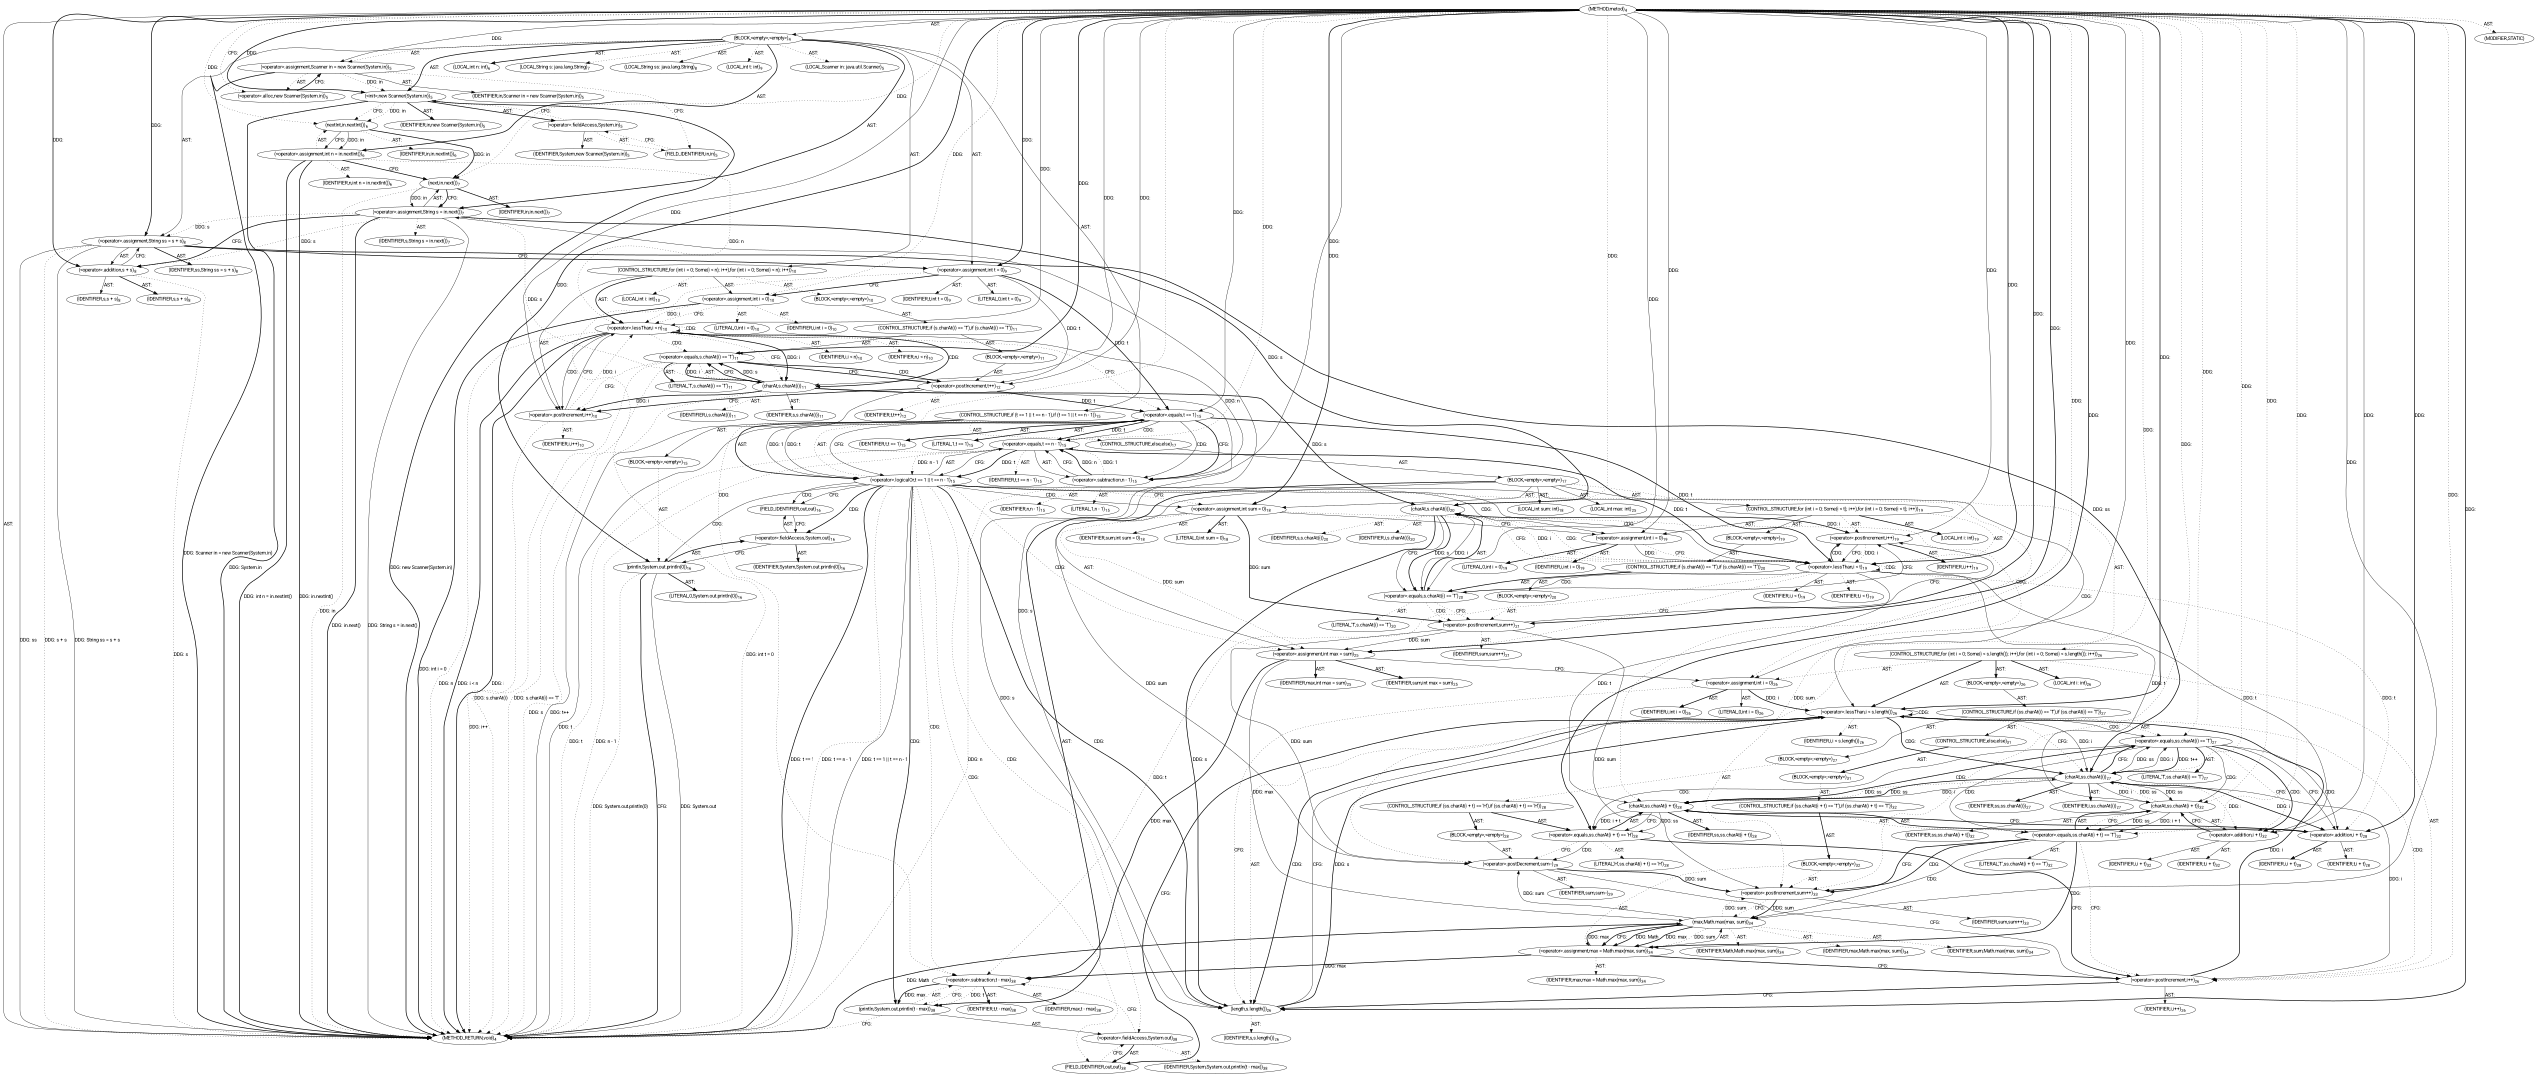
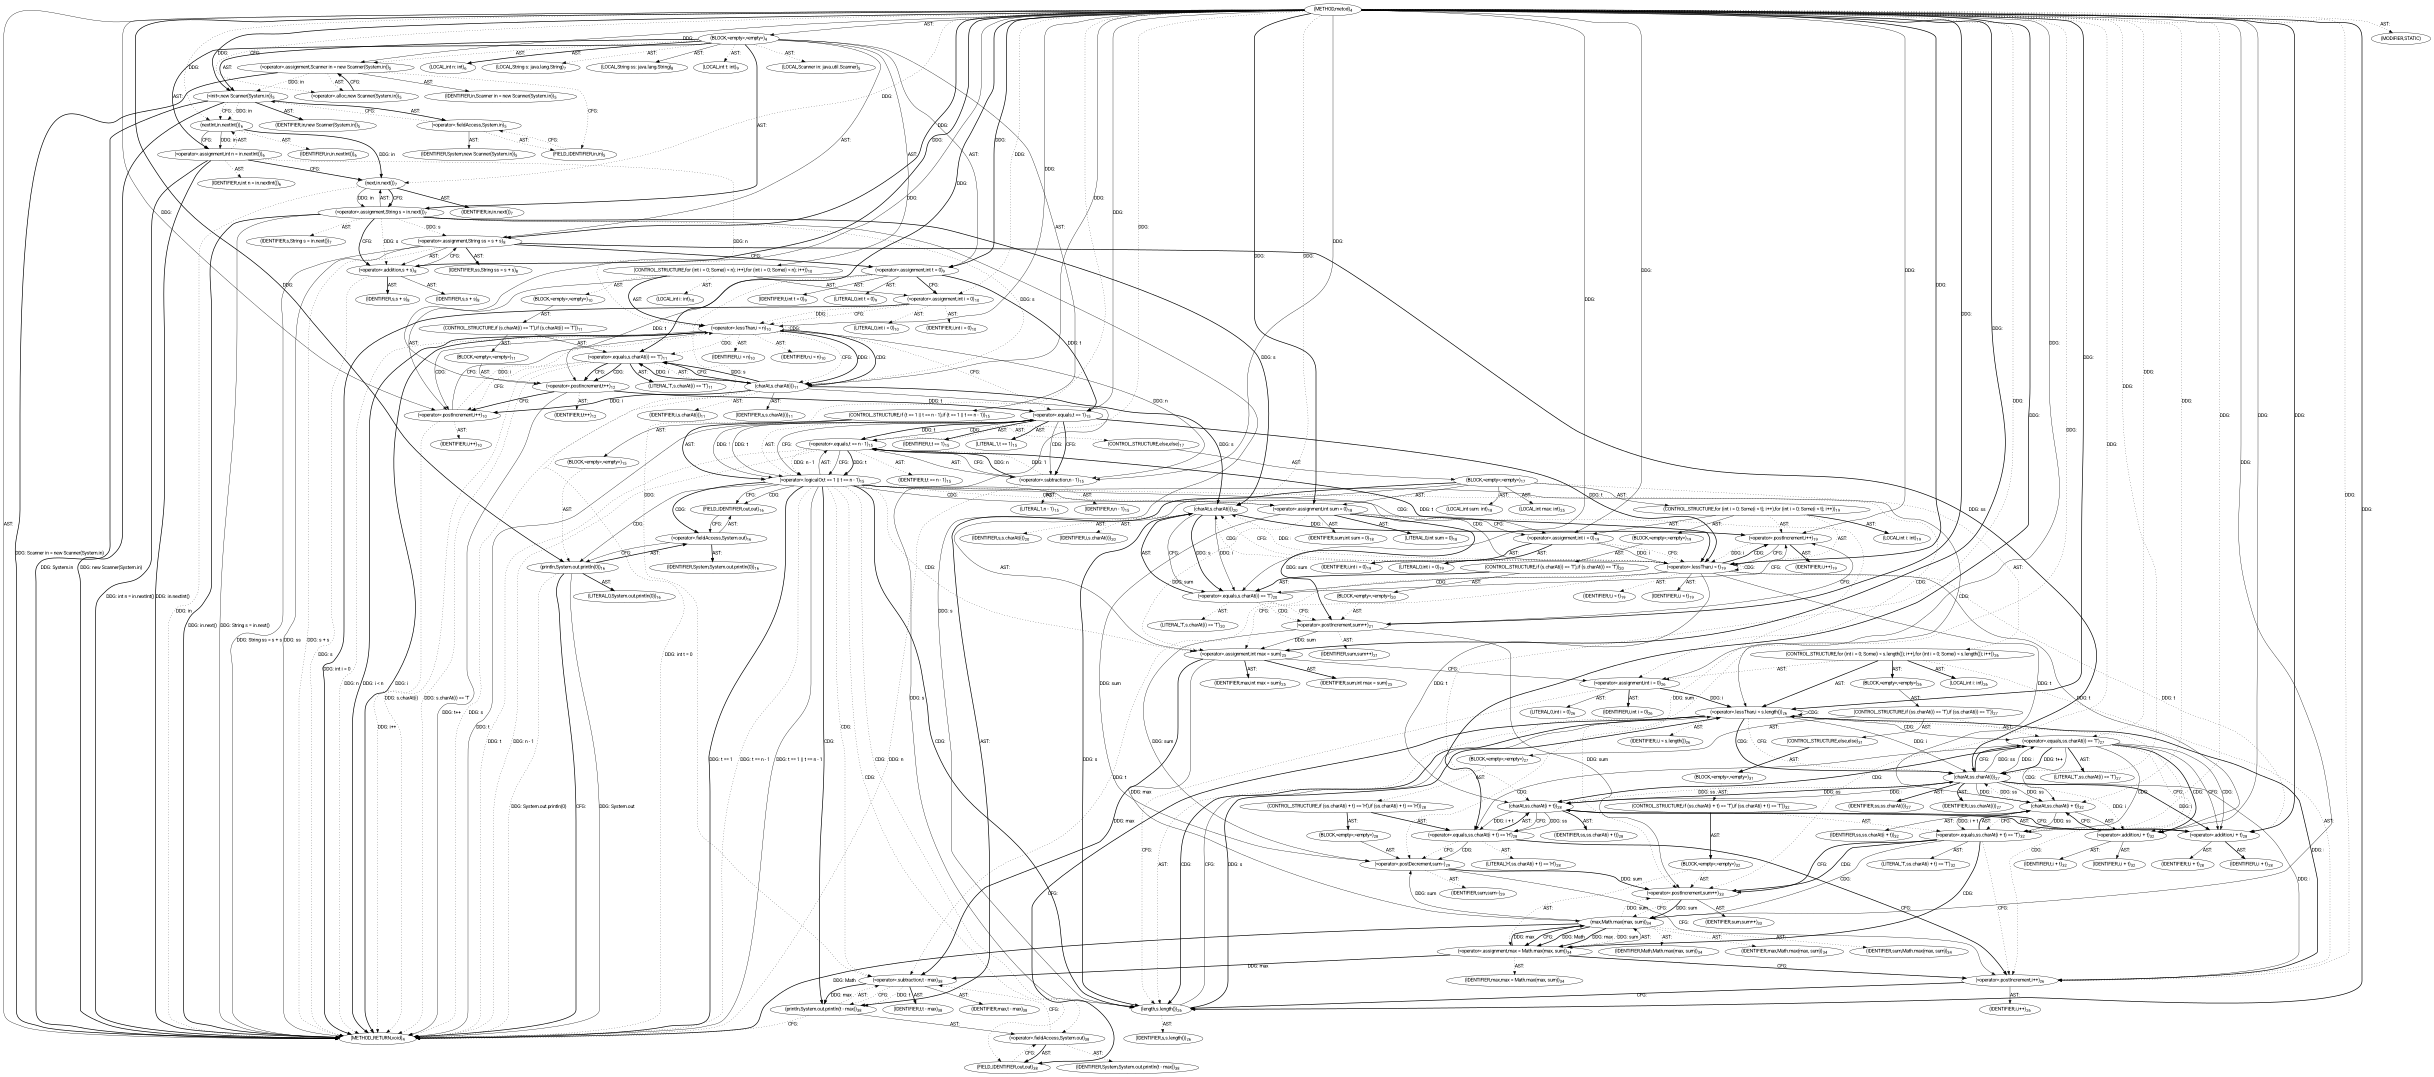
edge "(length,s.length())" -> "(<operator>.assignment,String s = in.next())": reversed
edge "(<operator>.postDecrement,sum--)" -> "(IDENTIFIER,sum,sum--)": style solid -> dotted
